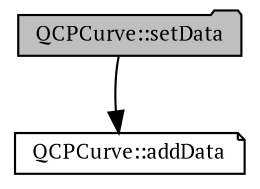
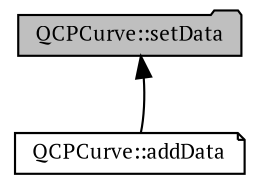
edge "QCPCurve::setData" -> "QCPCurve::addData": reversed
